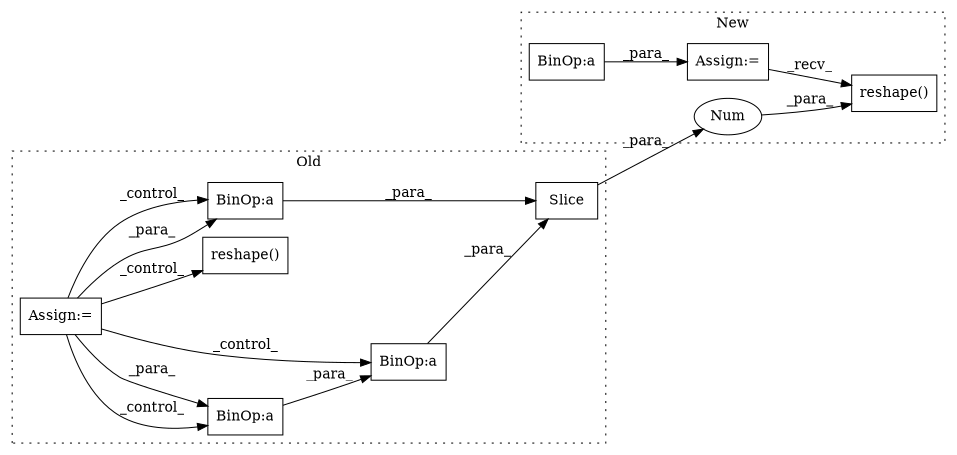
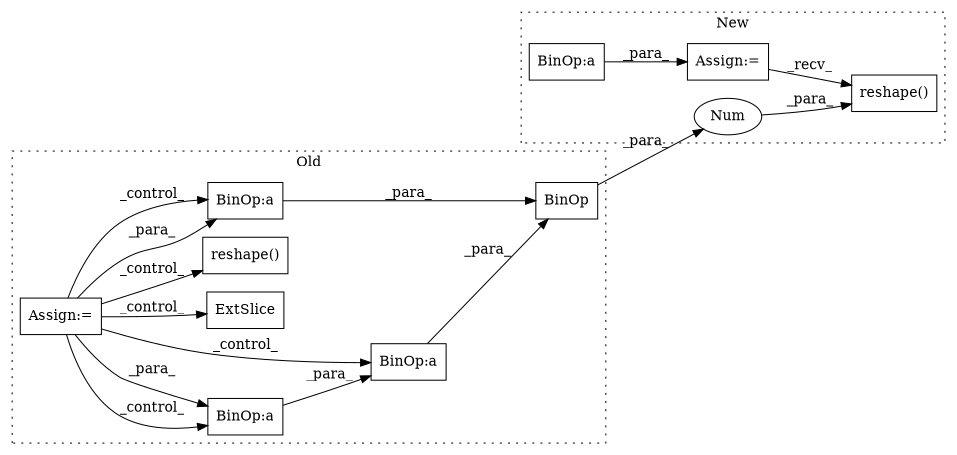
node "Slice": label "Slice" -> "BinOp"
node "ExtSlice": added
